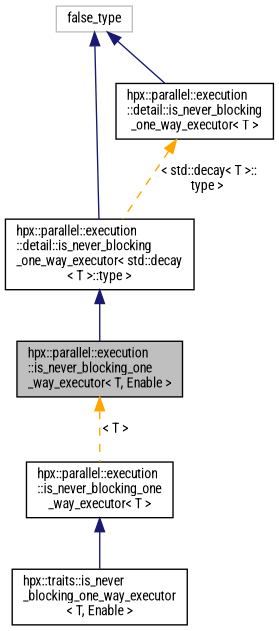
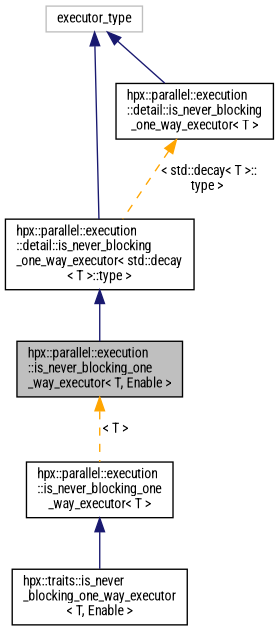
node "false_type": label "false_type" -> "executor_type"
